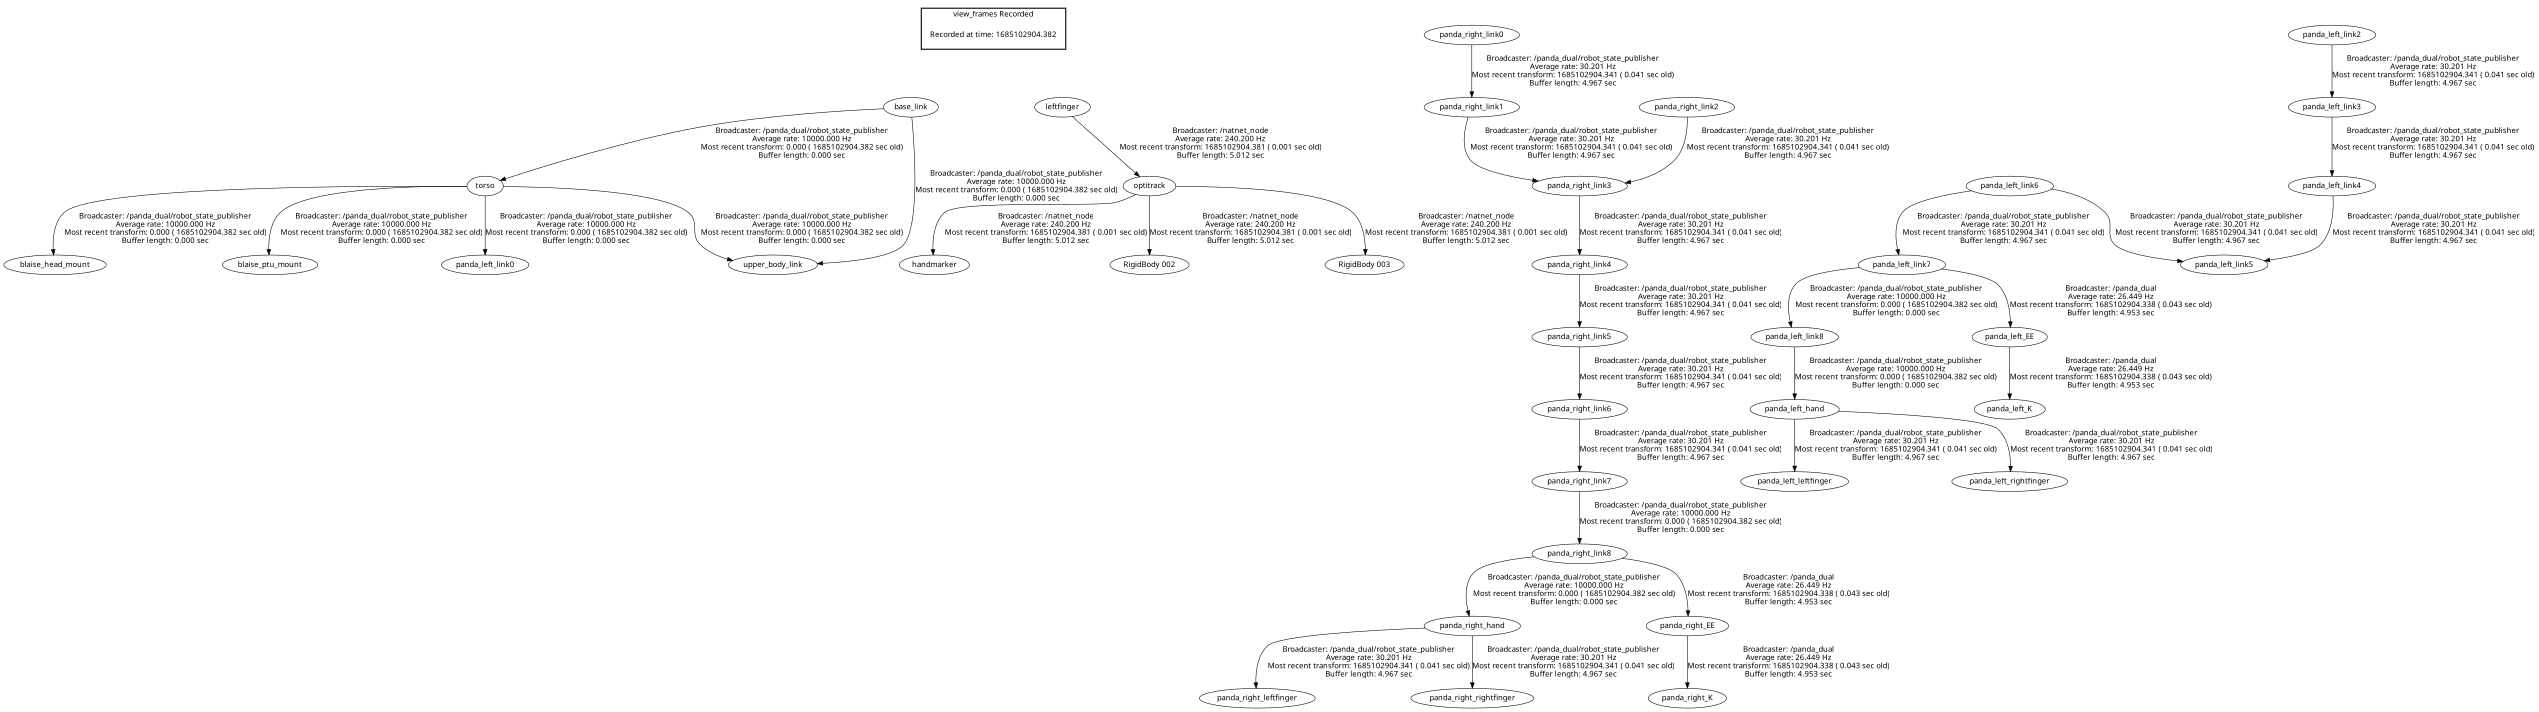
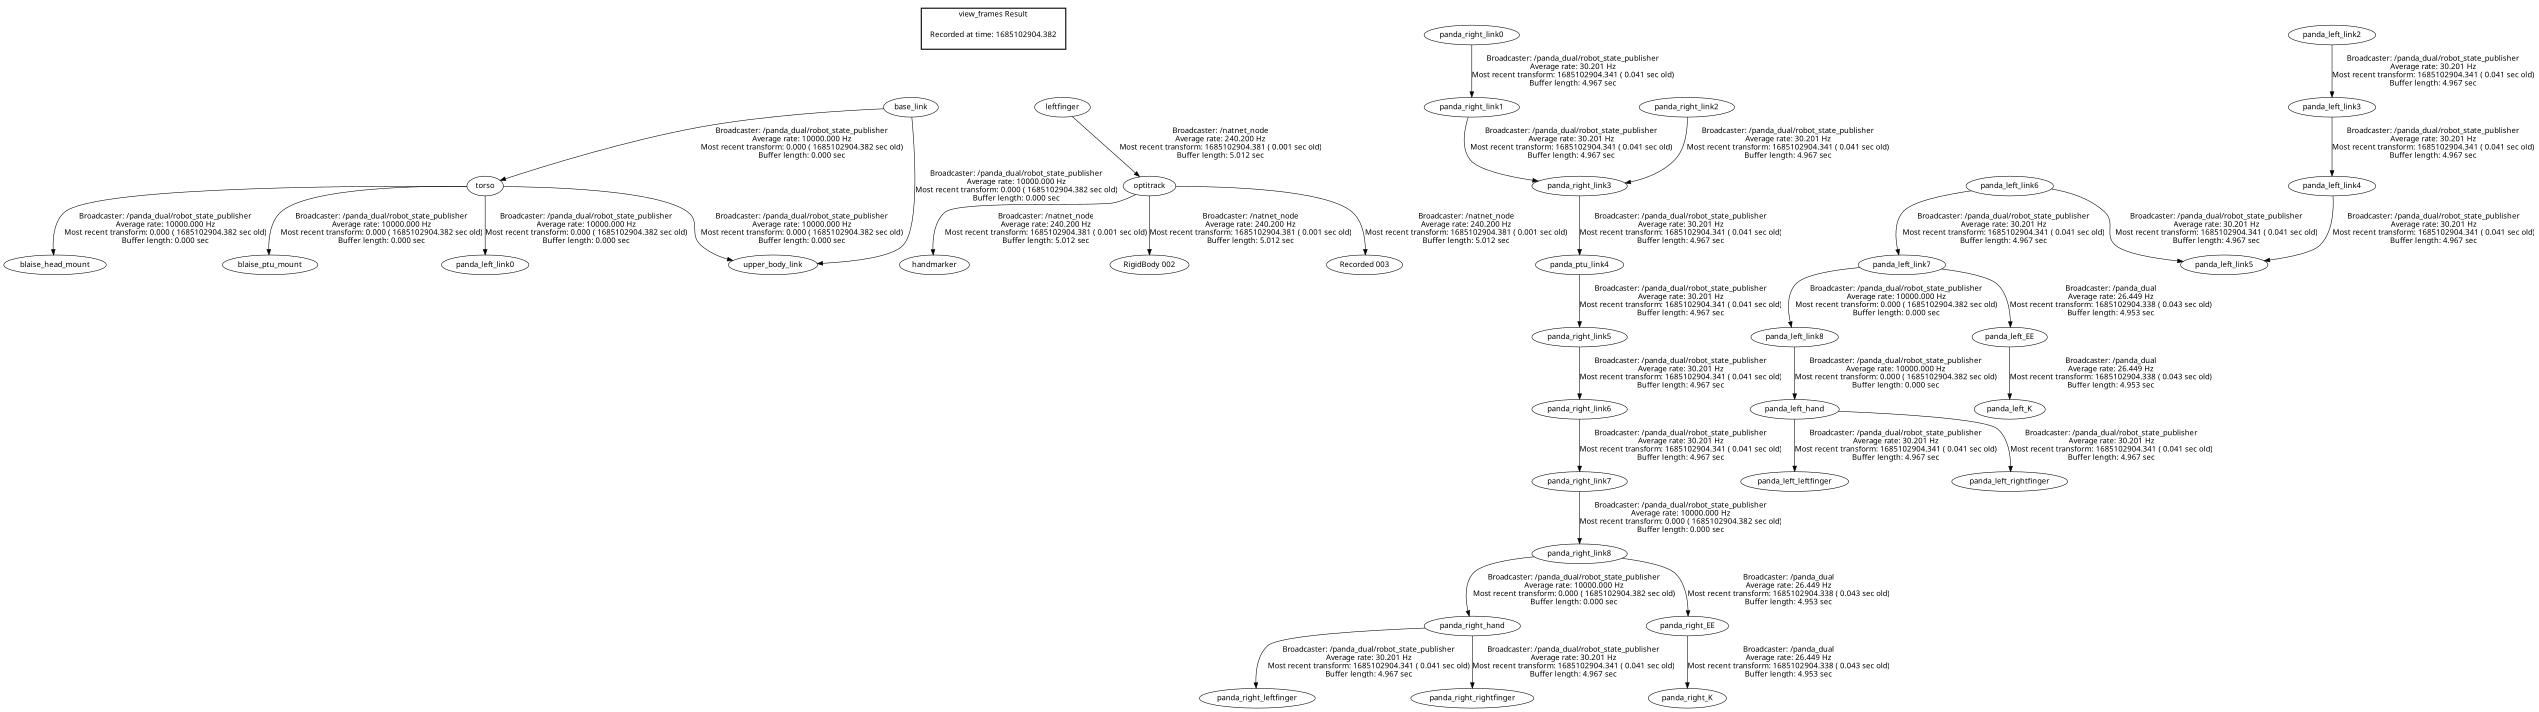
cluster "view_frames Recorded": label "view_frames Recorded" -> "view_frames Result"
node "RigidBody 003": label "RigidBody 003" -> "Recorded 003"
node "panda_right_link4": label "panda_right_link4" -> "panda_ptu_link4"
